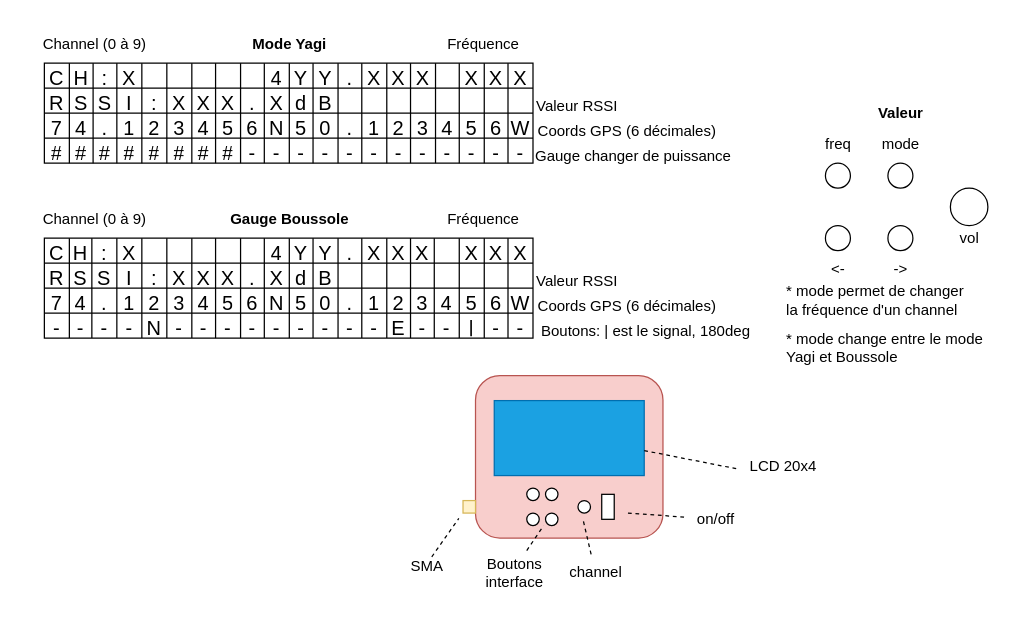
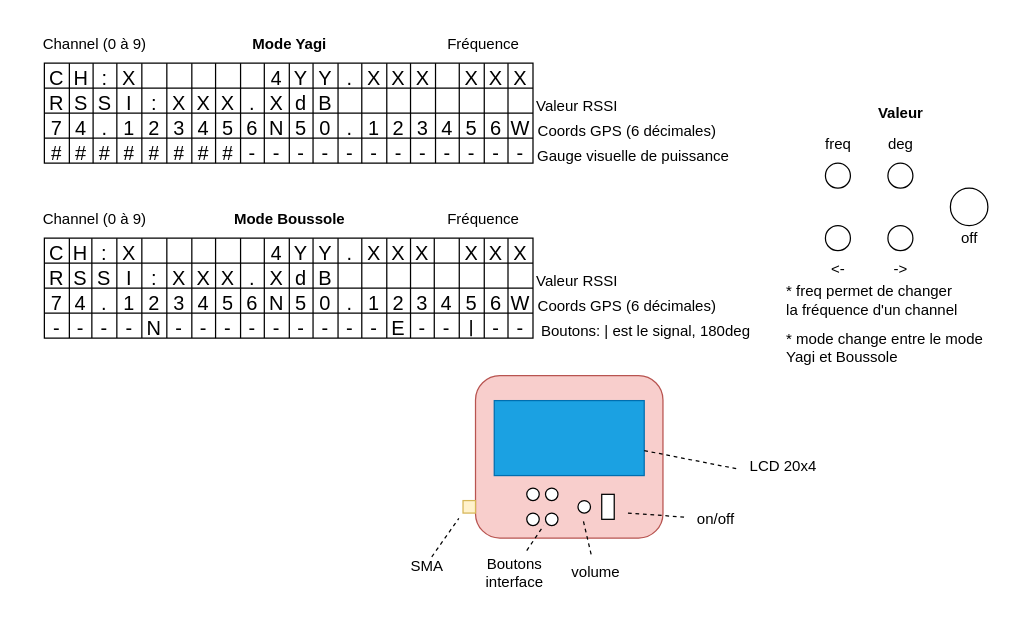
node "mode": label "mode" -> "deg"
node "Gauge changer de puissance": label "Gauge changer de puissance" -> "Gauge visuelle de puissance"
node "Gauge Boussole": label "Gauge Boussole" -> "Mode Boussole"
node "vol": label "vol" -> "off"
node "* mode permet de changer la fréquence d'un channel": label "* mode permet de changer la fréquence d'un channel" -> "* freq permet de changer la fréquence d'un channel"
node "channel": label "channel" -> "volume"
